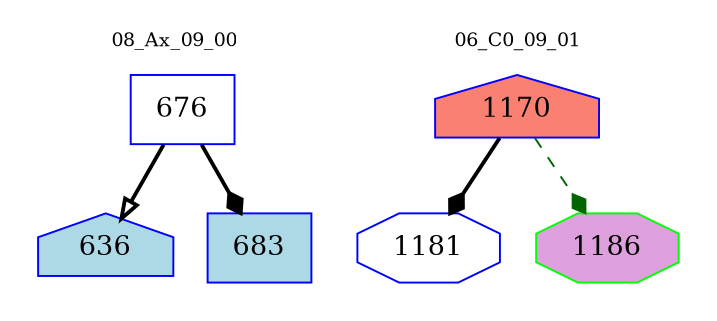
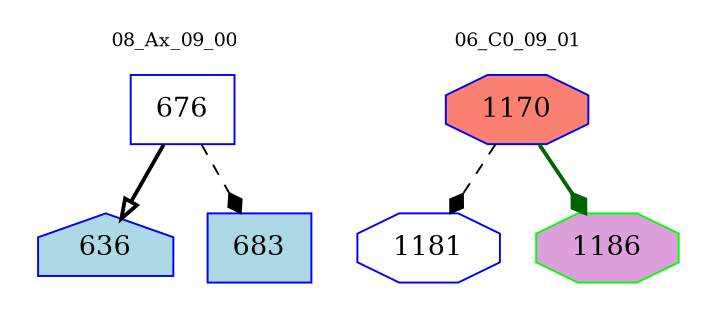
node "1170": shape house -> octagon
edge "1170" -> "1181": style bold -> dashed
edge "1170" -> "1186": style dashed -> bold
edge "676" -> "683": style bold -> dashed
